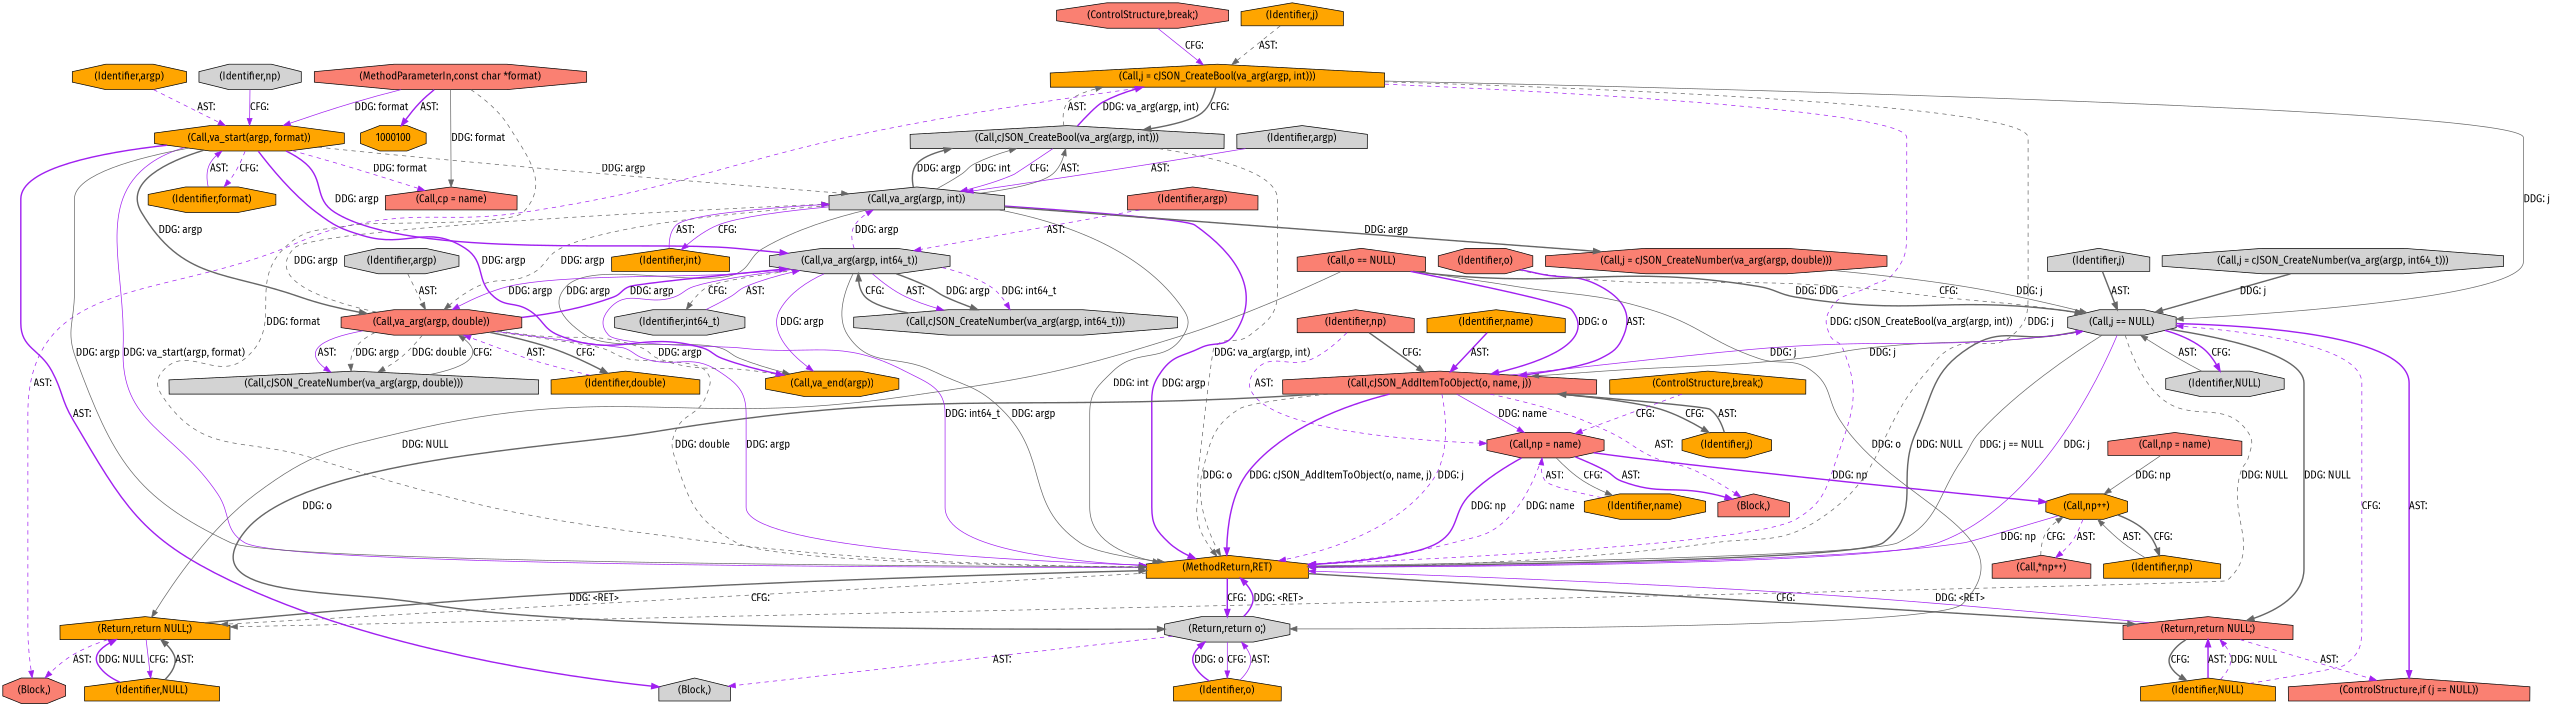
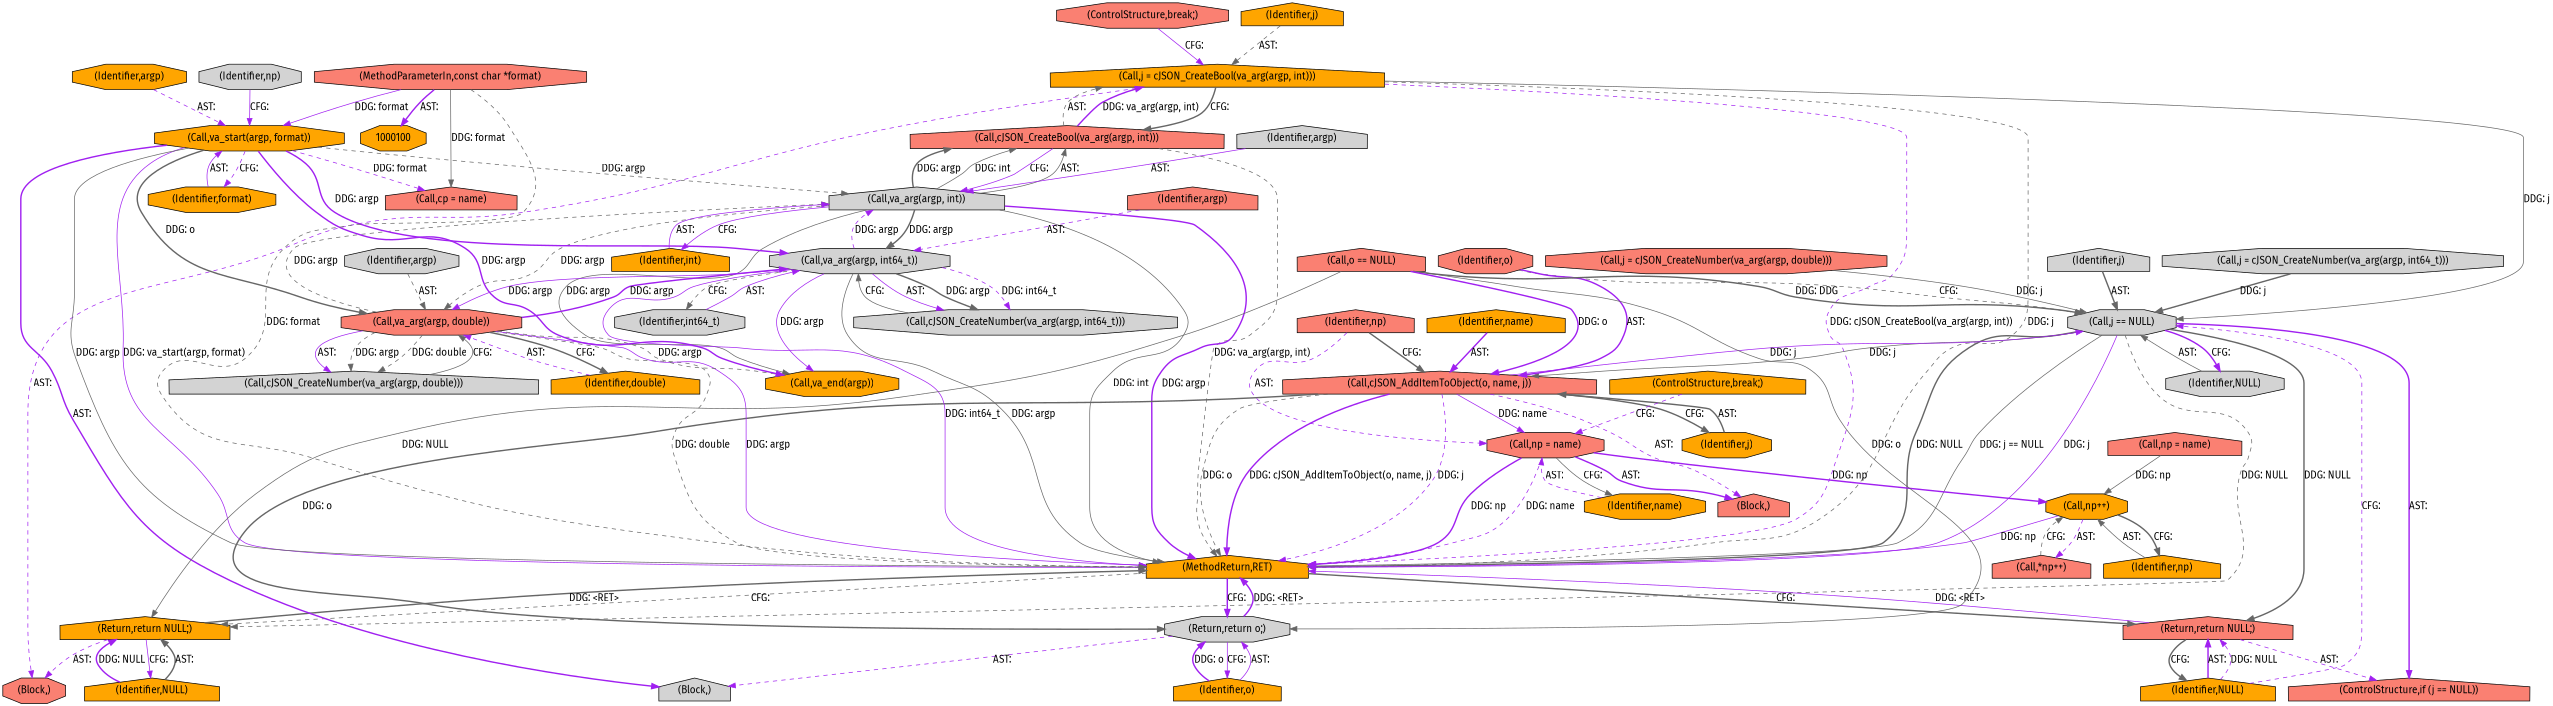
node "(Call,cJSON_CreateBool(va_arg(argp, int)))": fillcolor lightgrey -> salmon
edge "(Call,va_arg(argp, int))" -> "(Call,j = cJSON_CreateNumber(va_arg(argp, double)))": now "(Call,va_arg(argp, int))" -> "(Call,va_arg(argp, int64_t))"
edge "(Call,va_start(argp, format))" -> "(Call,va_arg(argp, double))": label "DDG: argp" -> "DDG: o"
edge "(Call,cJSON_CreateNumber(va_arg(argp, int64_t)))" -> "(Call,va_arg(argp, int64_t))": style bold -> solid
